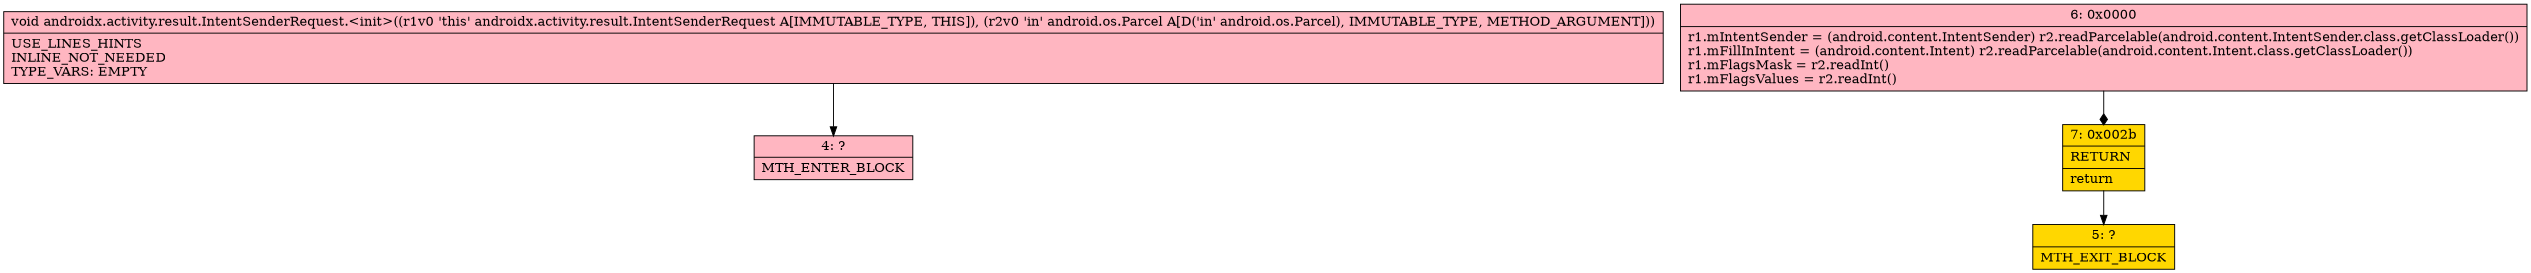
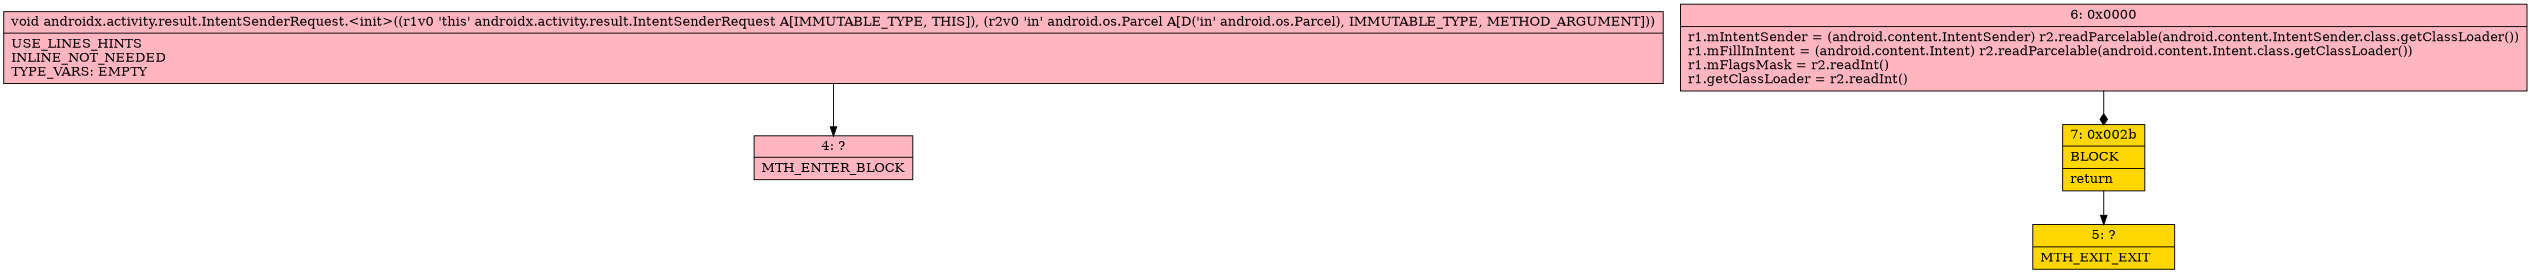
node "6: 0x0000": text "r1.mFlagsValues = r2.readInt()" -> "r1.getClassLoader = r2.readInt()"
node "7: 0x002b": text "RETURN" -> "BLOCK"
node "5: ?": text "MTH_EXIT_BLOCK" -> "MTH_EXIT_EXIT"
